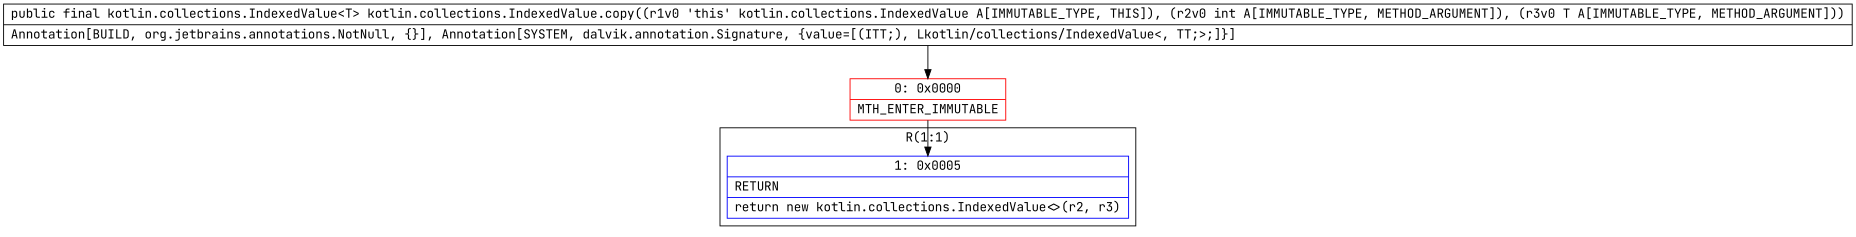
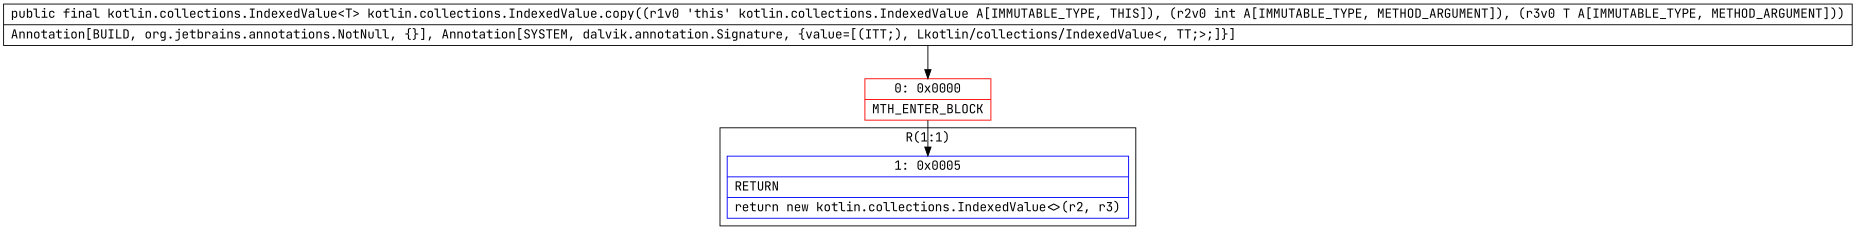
node "0: 0x0000": text "MTH_ENTER_IMMUTABLE" -> "MTH_ENTER_BLOCK"
